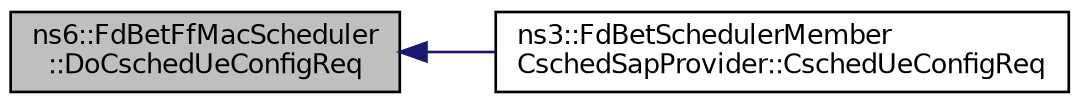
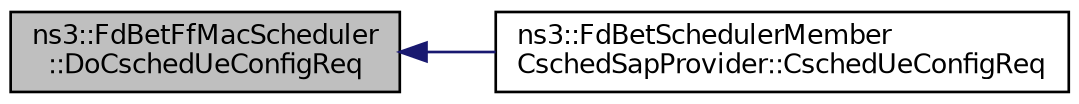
node "ns6::FdBetFfMacScheduler ::DoCschedUeConfigReq": label "ns6::FdBetFfMacScheduler ::DoCschedUeConfigReq" -> "ns3::FdBetFfMacScheduler ::DoCschedUeConfigReq"
